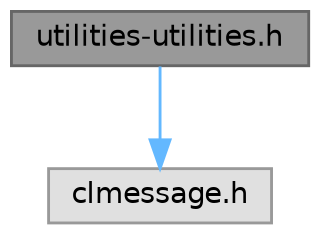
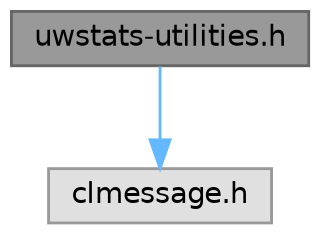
node "utilities-utilities.h": label "utilities-utilities.h" -> "uwstats-utilities.h"
